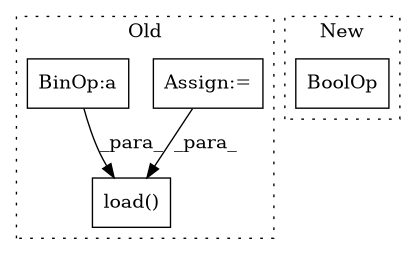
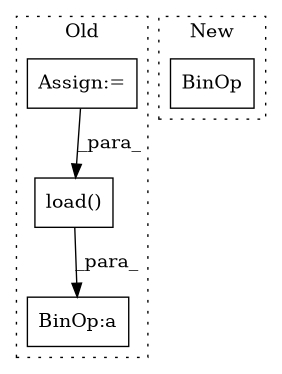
node "BoolOp": label "BoolOp" -> "BinOp"
edge "BinOp:a" -> "load()": reversed
